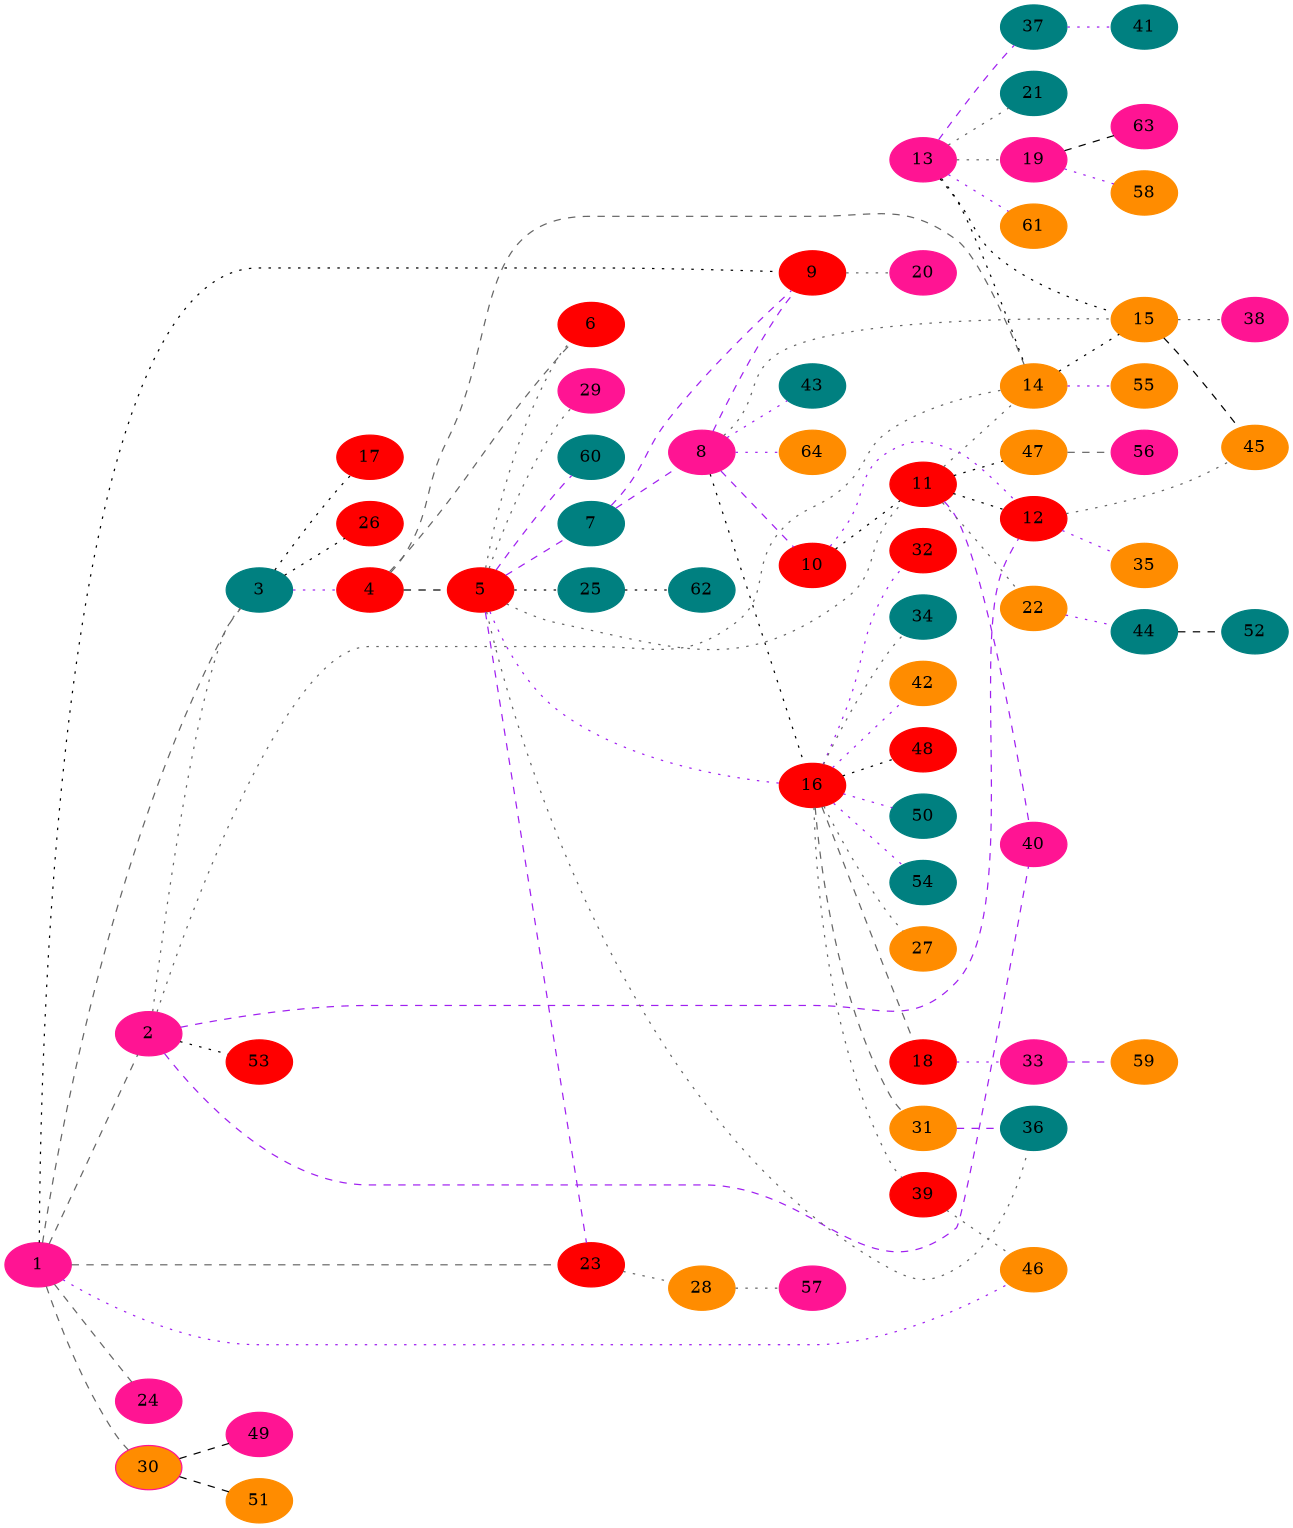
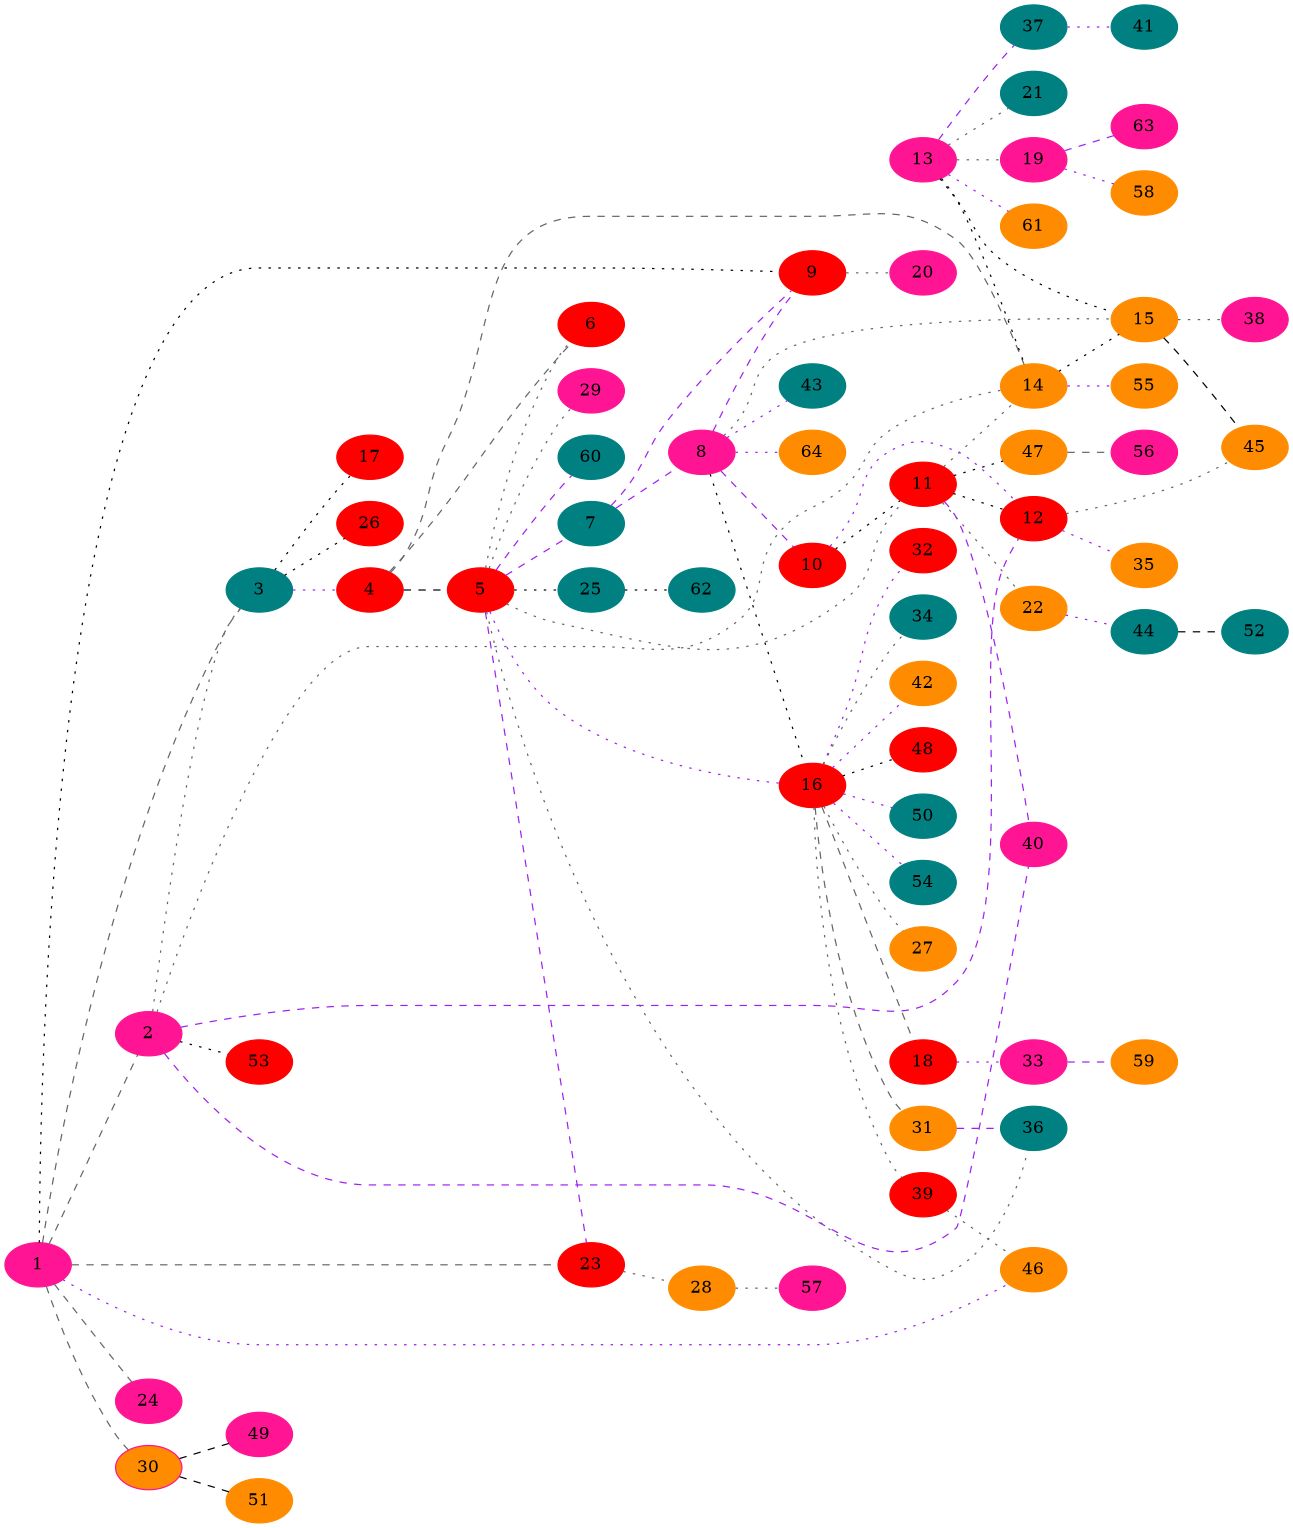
edge "63" -- "19": color black -> purple
